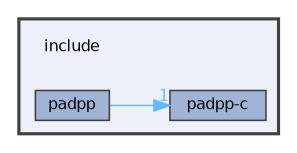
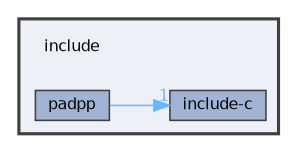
node "padpp-c": label "padpp-c" -> "include-c"
